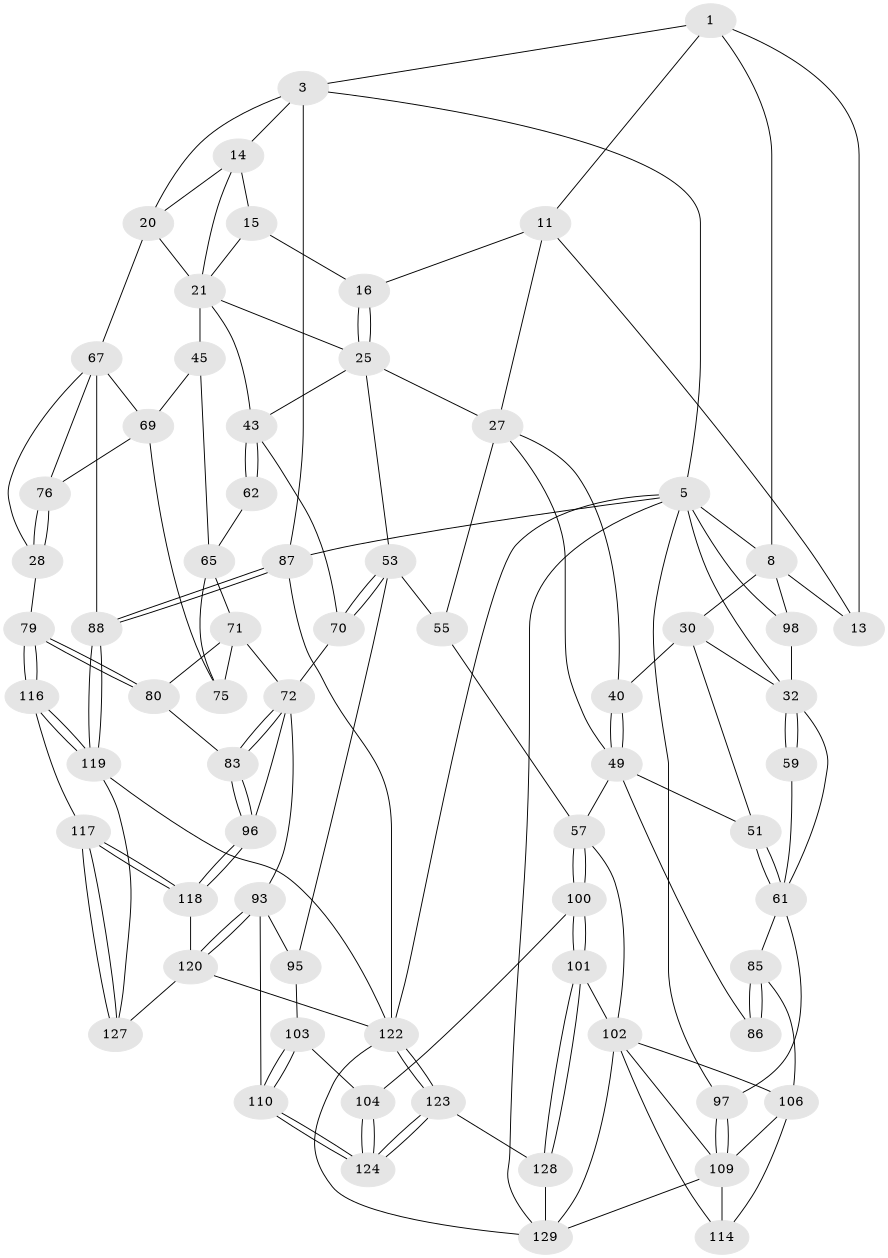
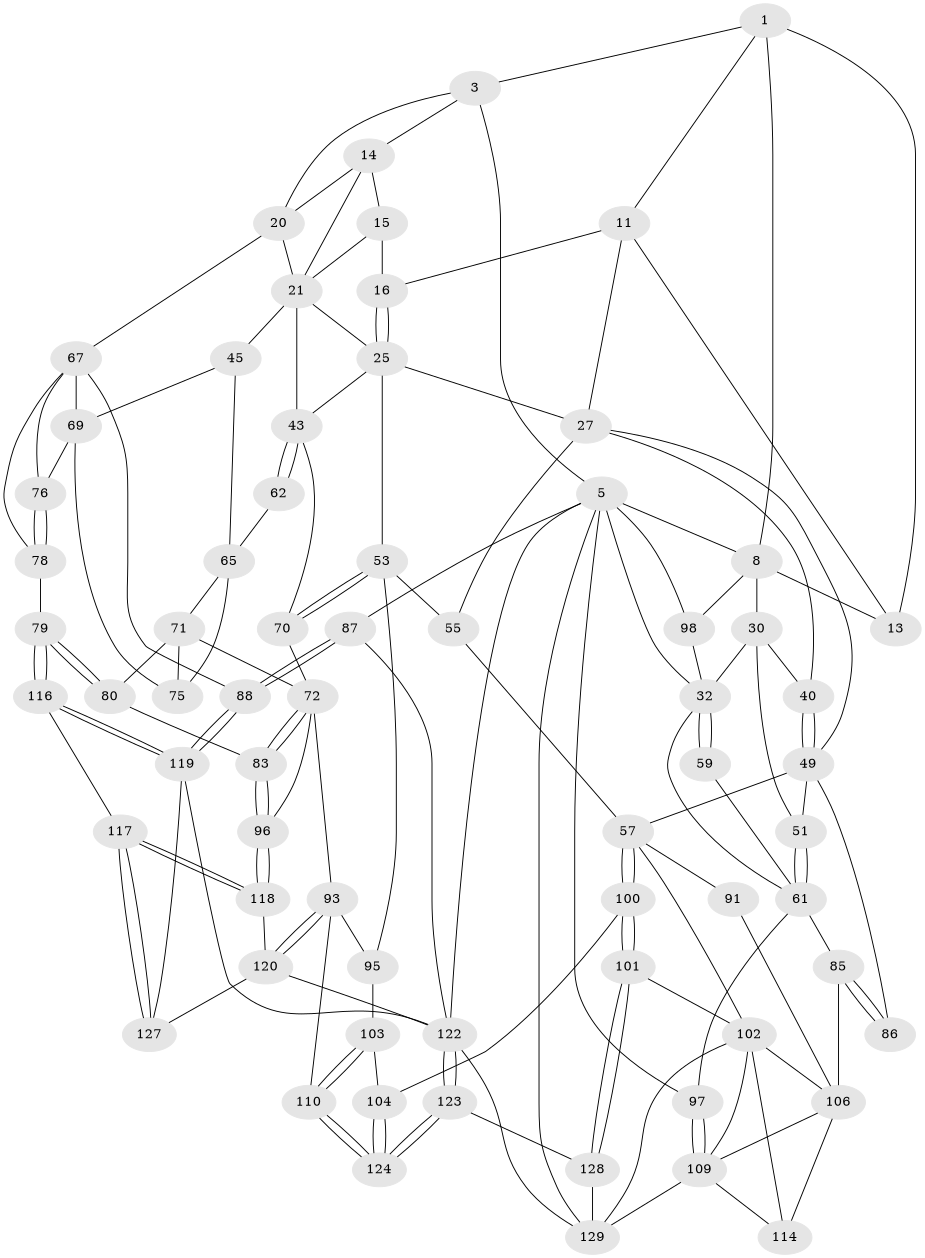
edge "3" -- "87": removed
node "28": label "28" -> "78"
node "91": added
